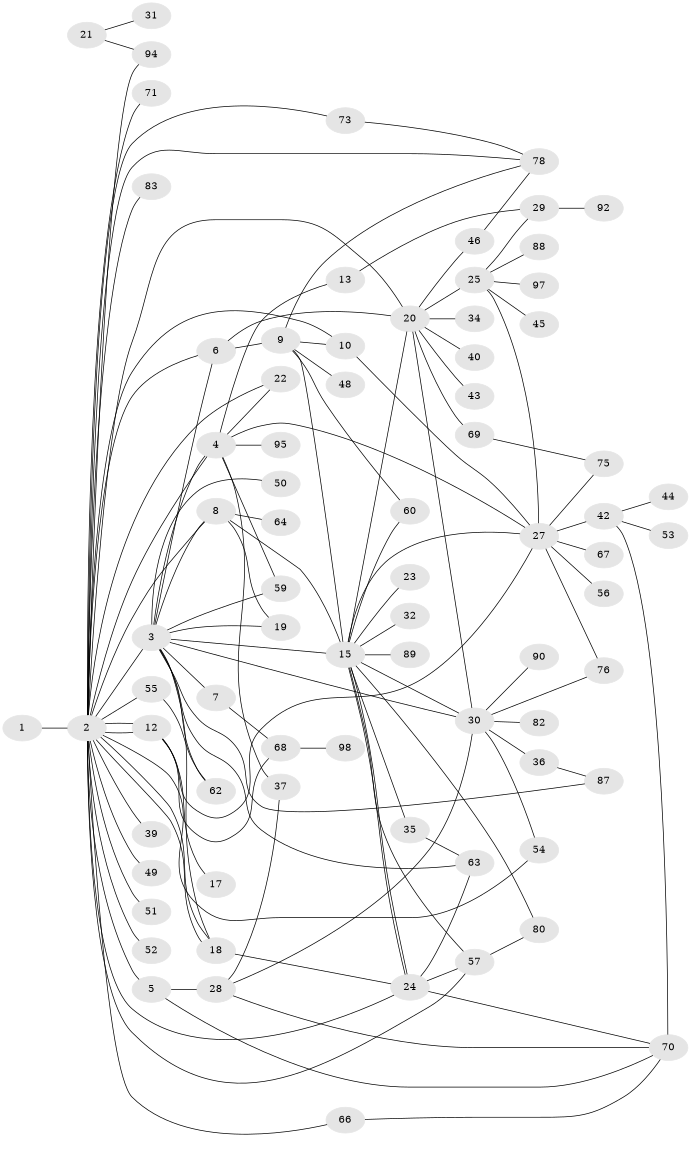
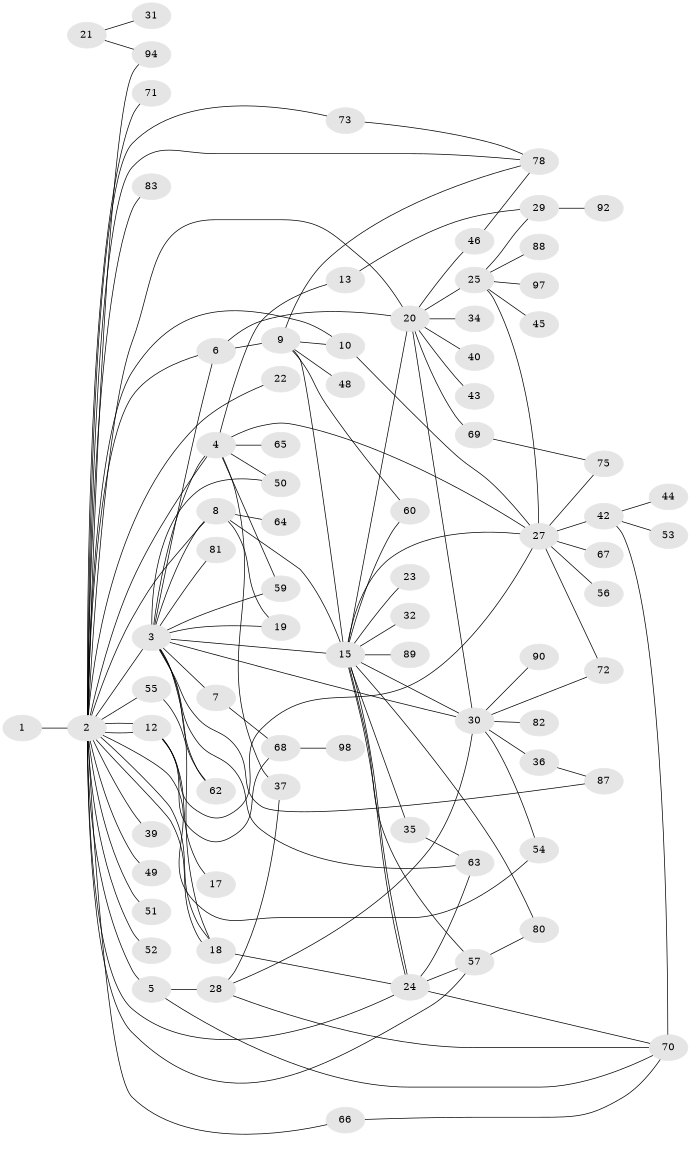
edge "22" -- "4": now "50" -- "4"
node "95": label "95" -> "65"
node "81": added
node "76": label "76" -> "72"
